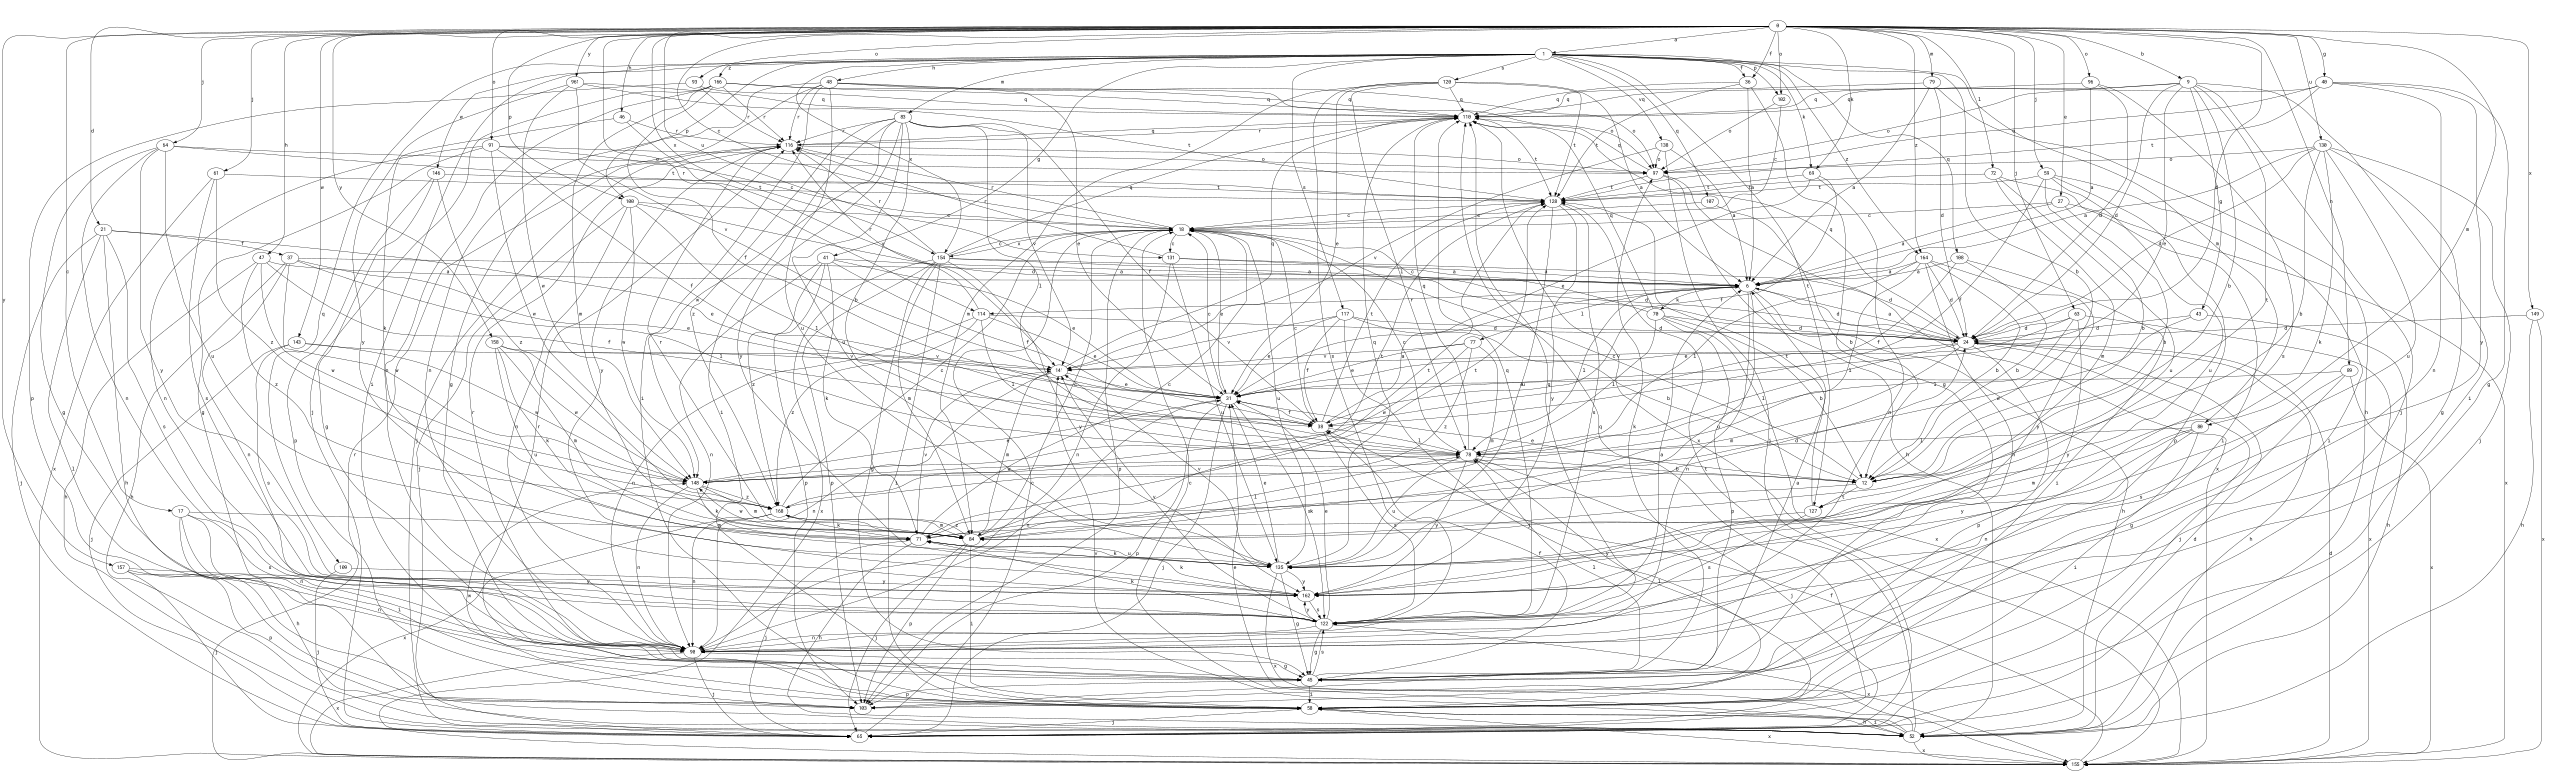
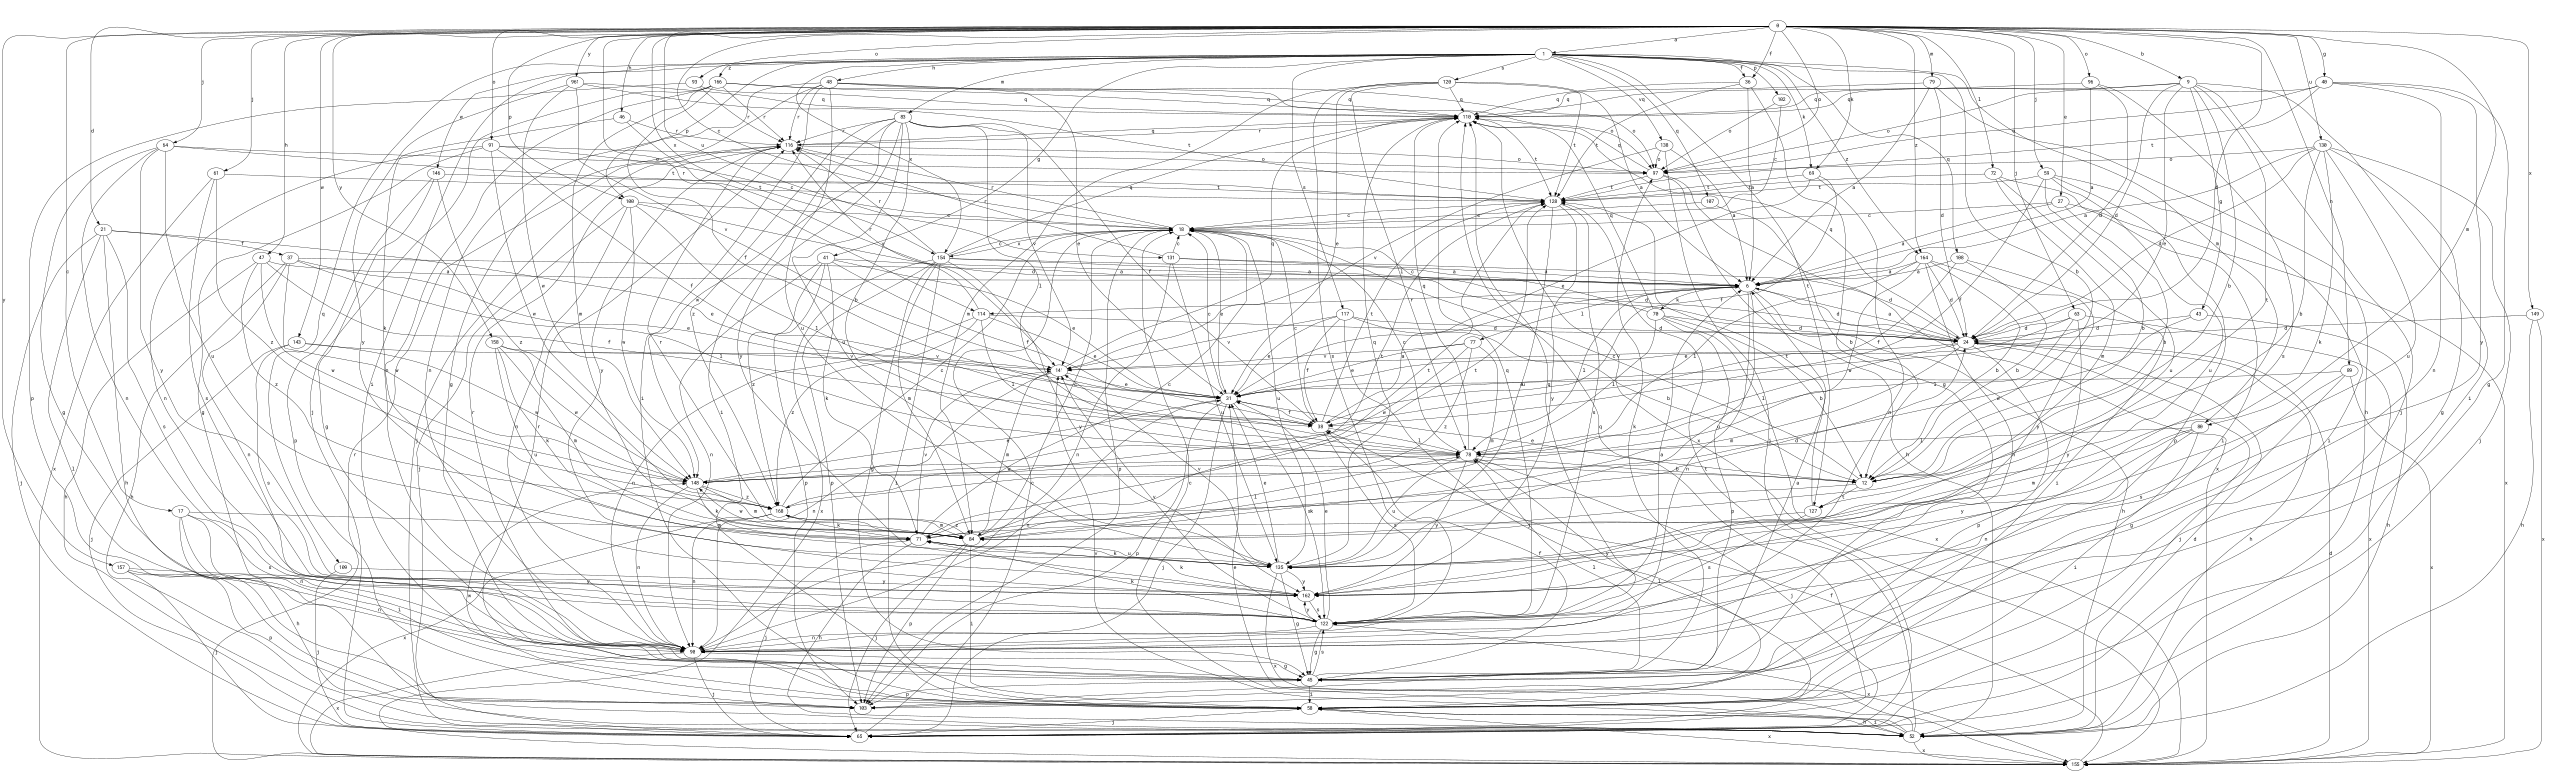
edge "0" -> "102": now "0" -> "97"
edge "18" -> "131": reversed
edge "164" -> "148": label "l" -> "w"
